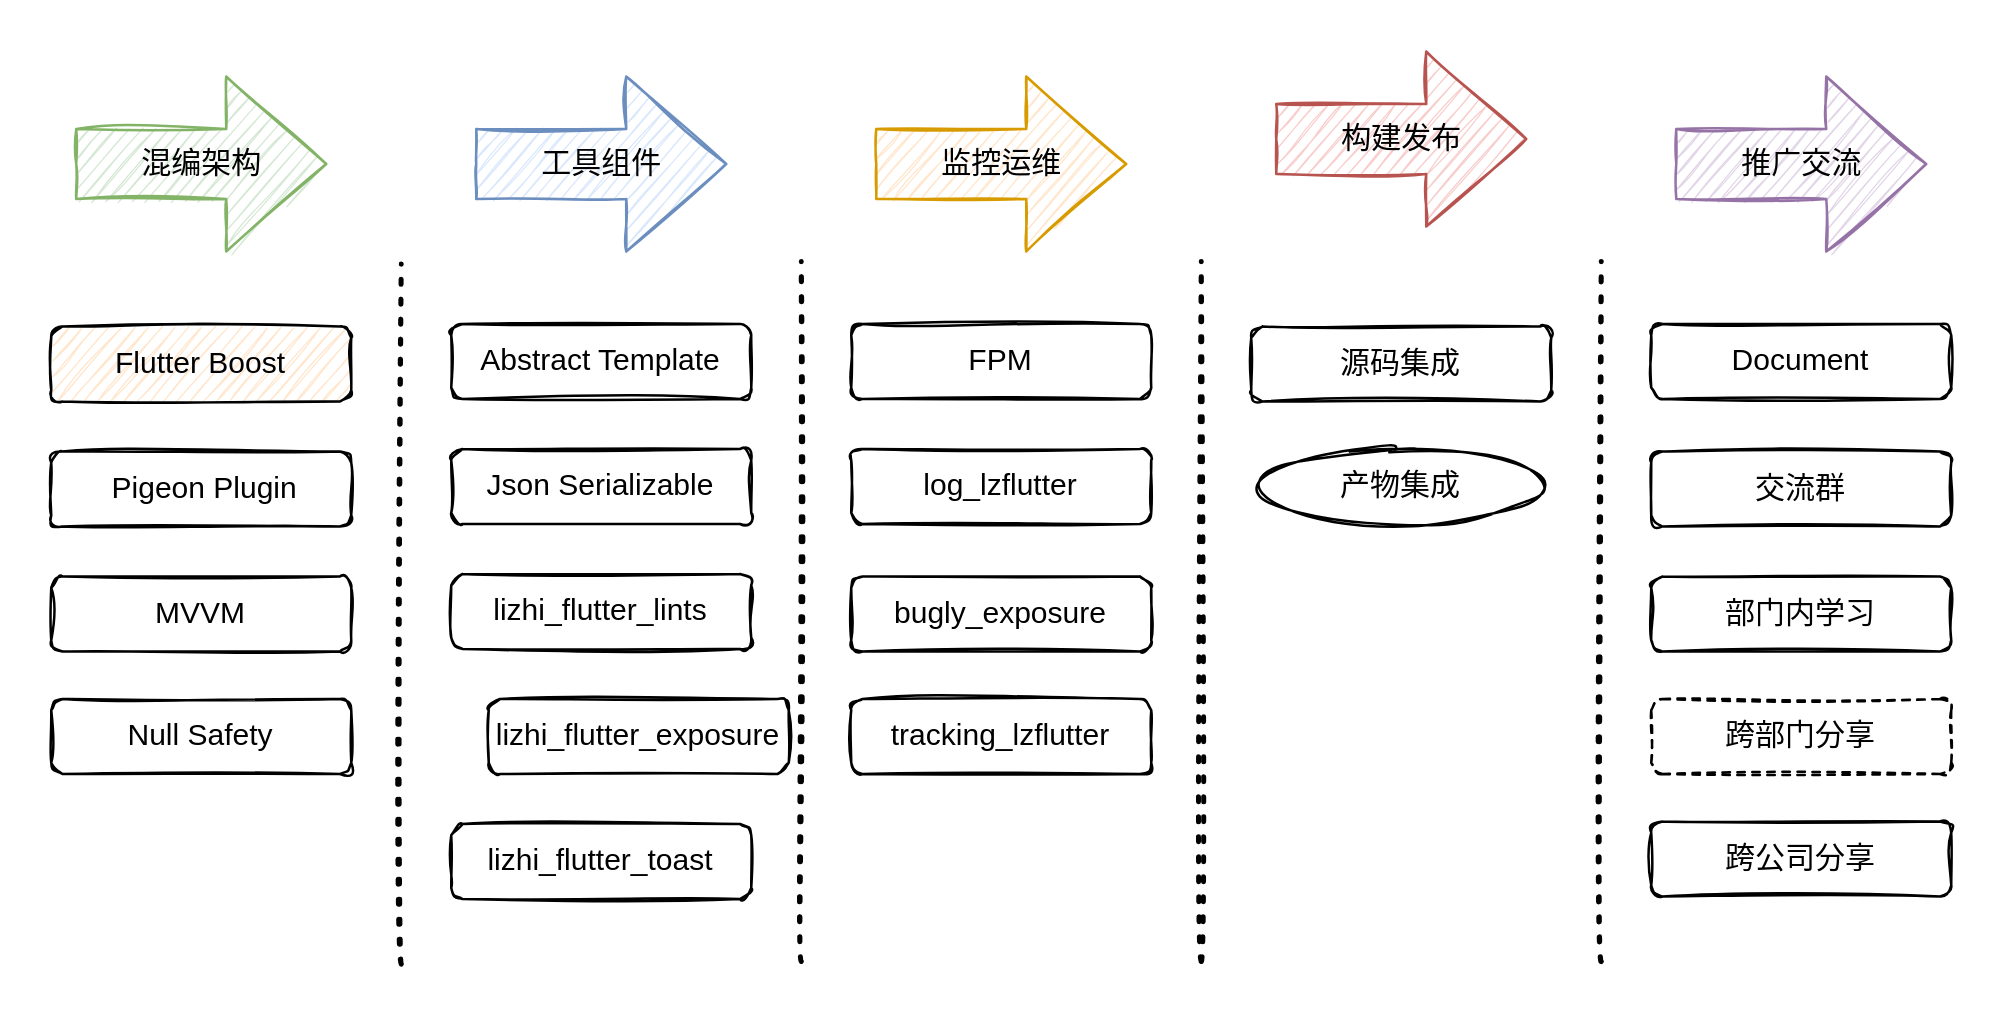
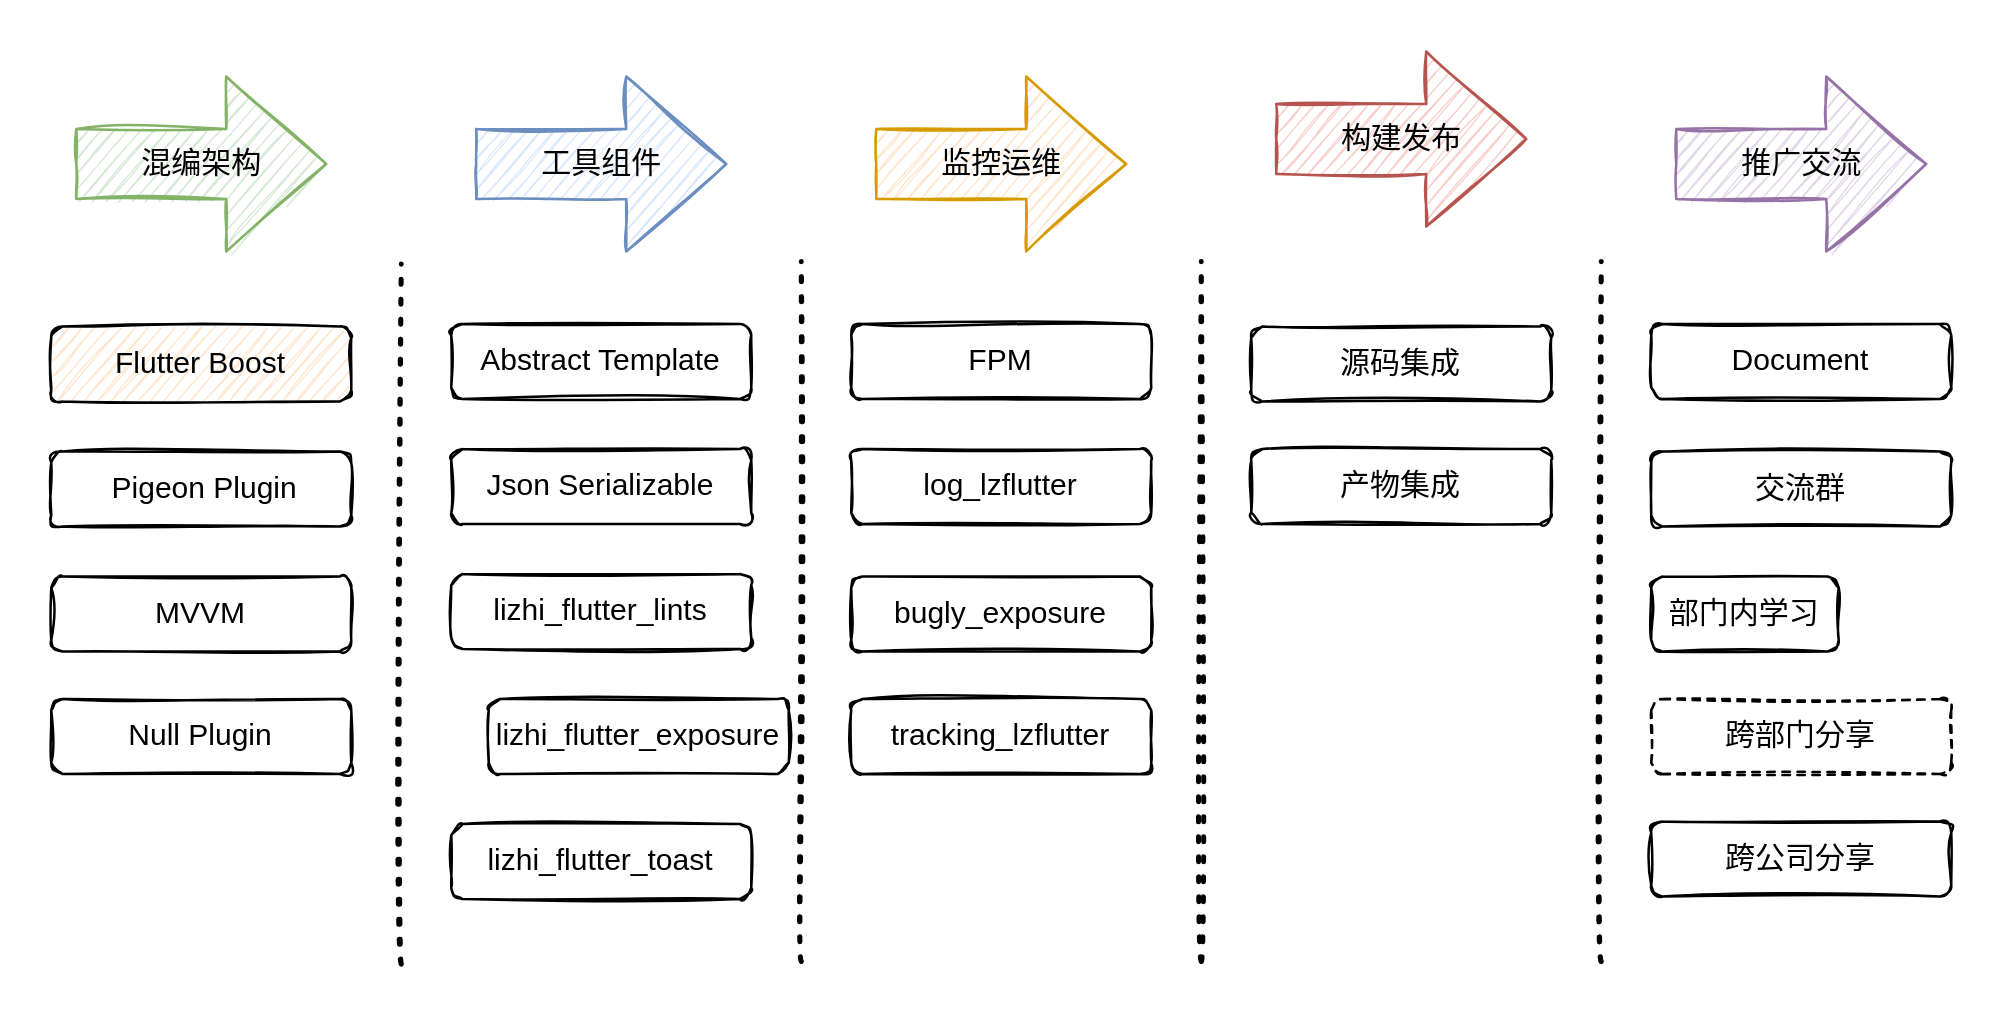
node "产物集成": shape ellipse -> rounded rectangle
node "部门内学习": size 300x75 -> 188x75
node "Null Safety": label "Null Safety" -> "Null Plugin"
